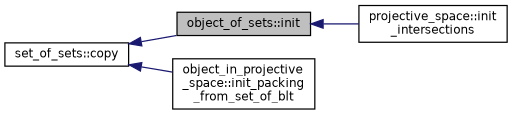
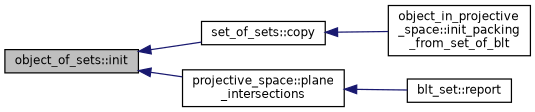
node "projective_space::init _intersections": label "projective_space::init _intersections" -> "projective_space::plane _intersections"
edge "object_of_sets::init" -> "set_of_sets::copy": reversed
node "blt_set::report": added
